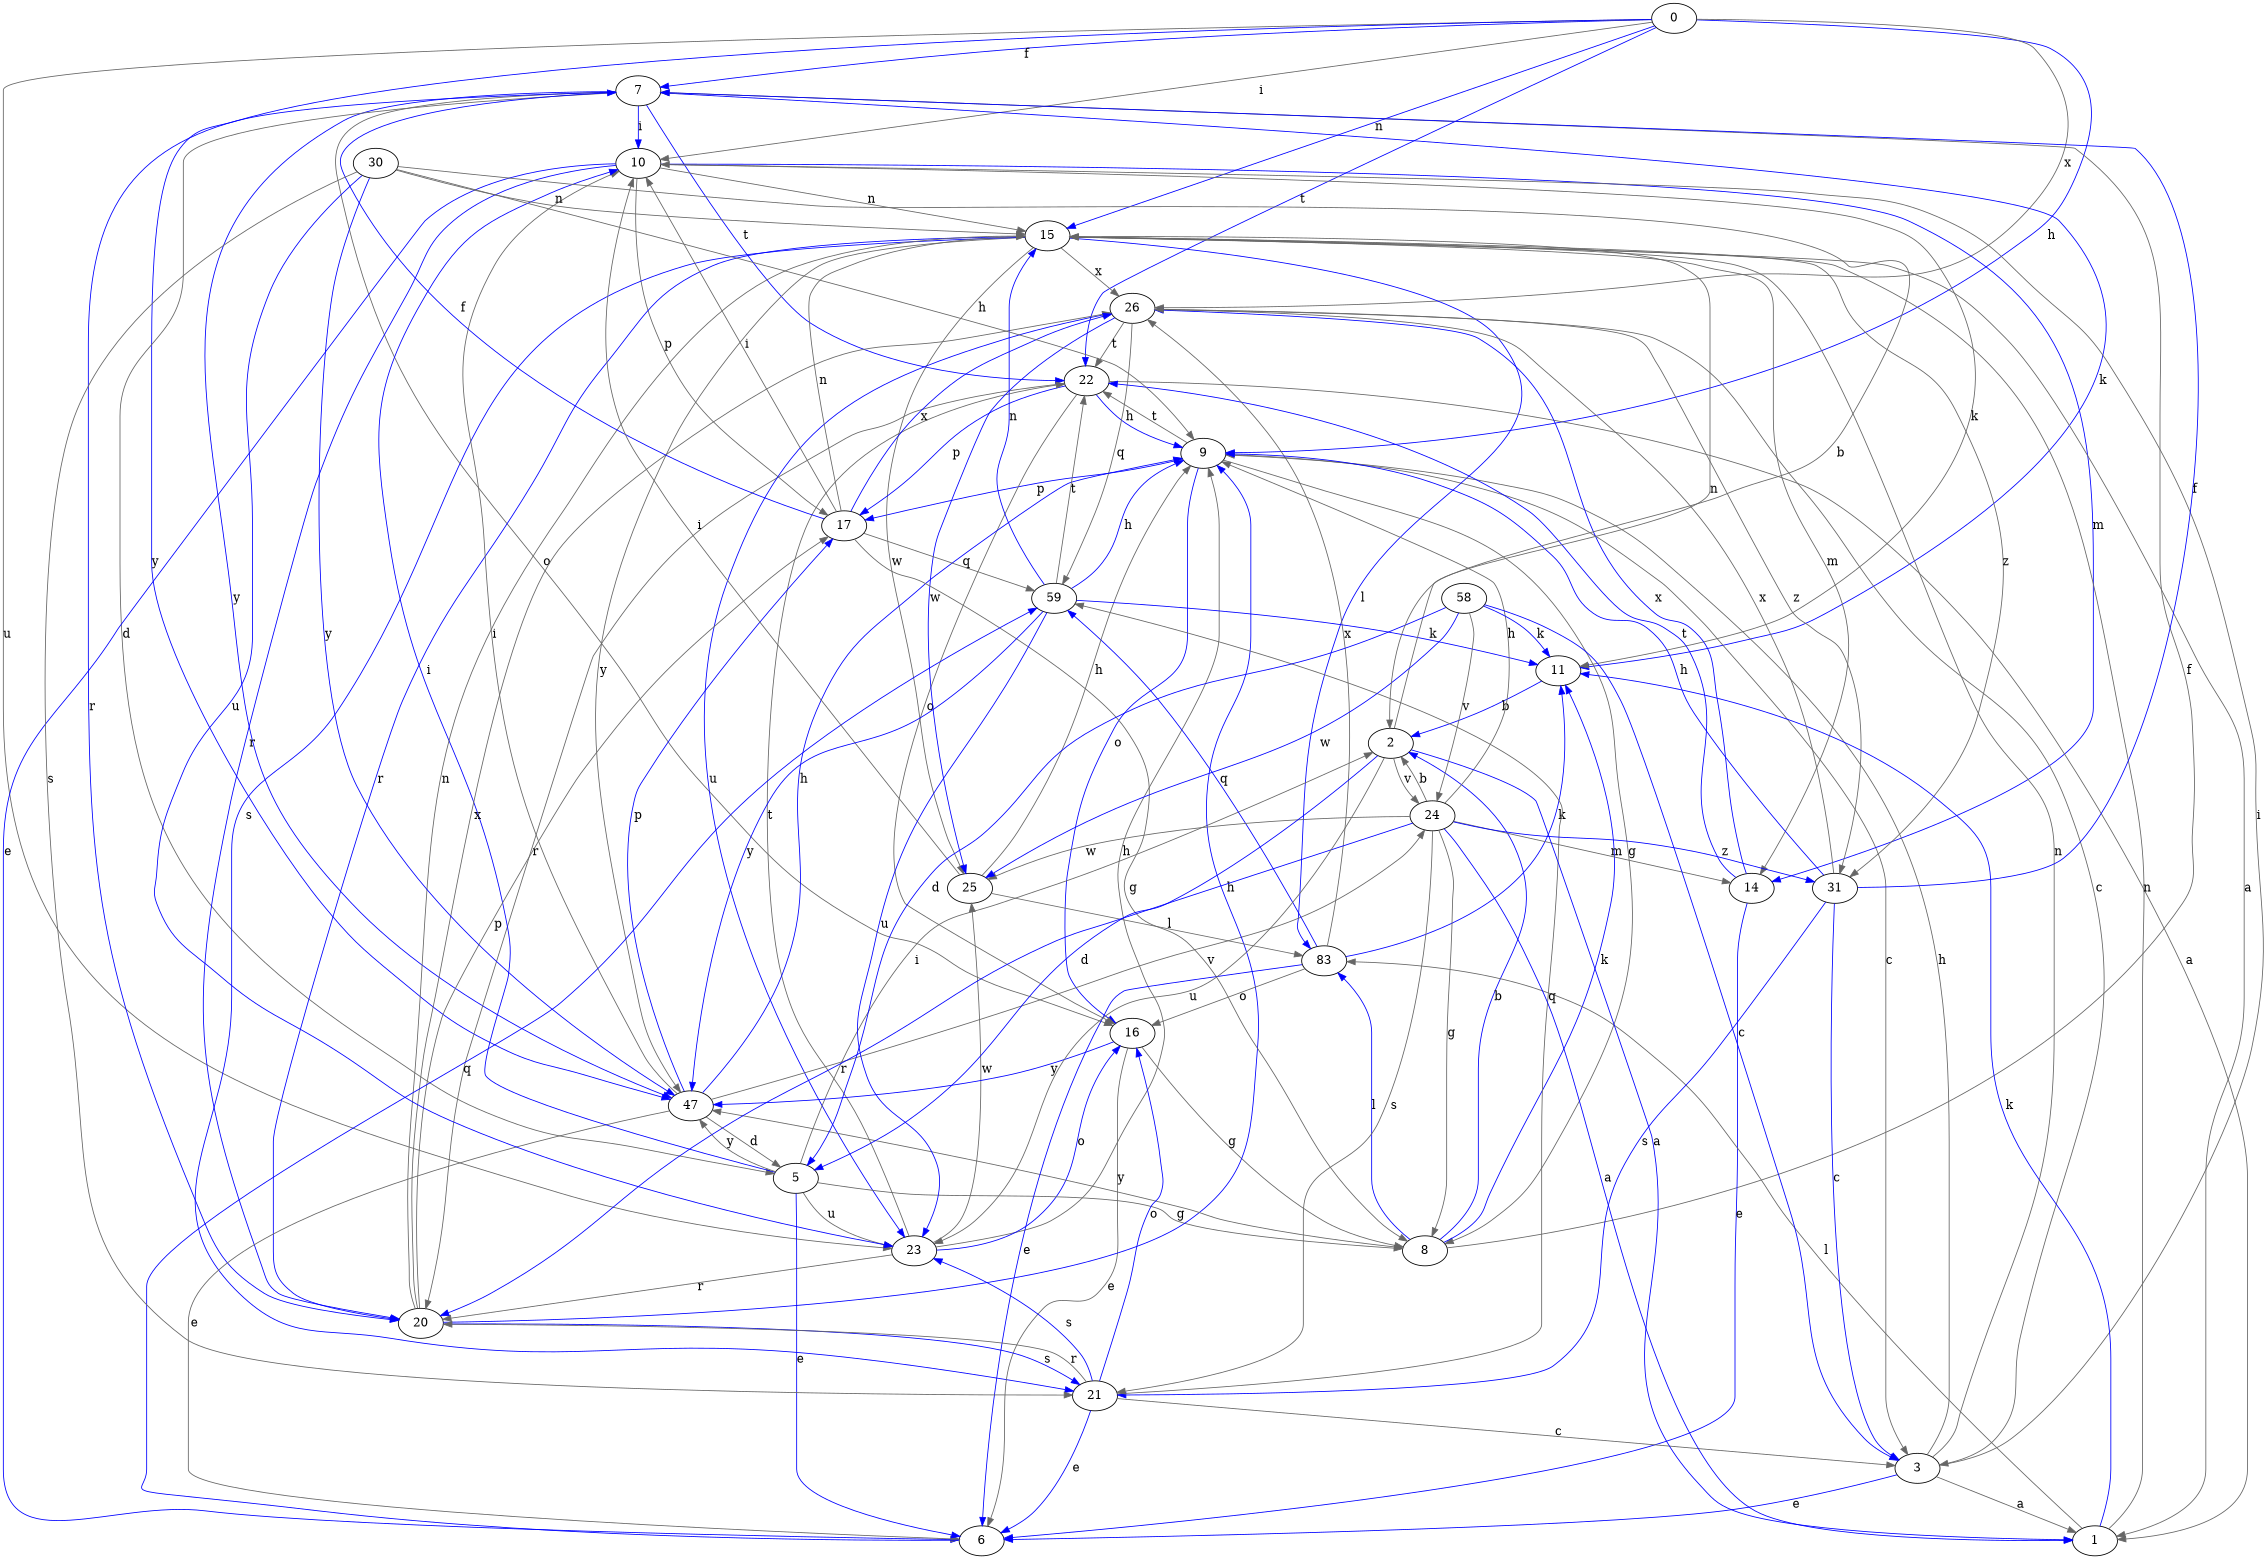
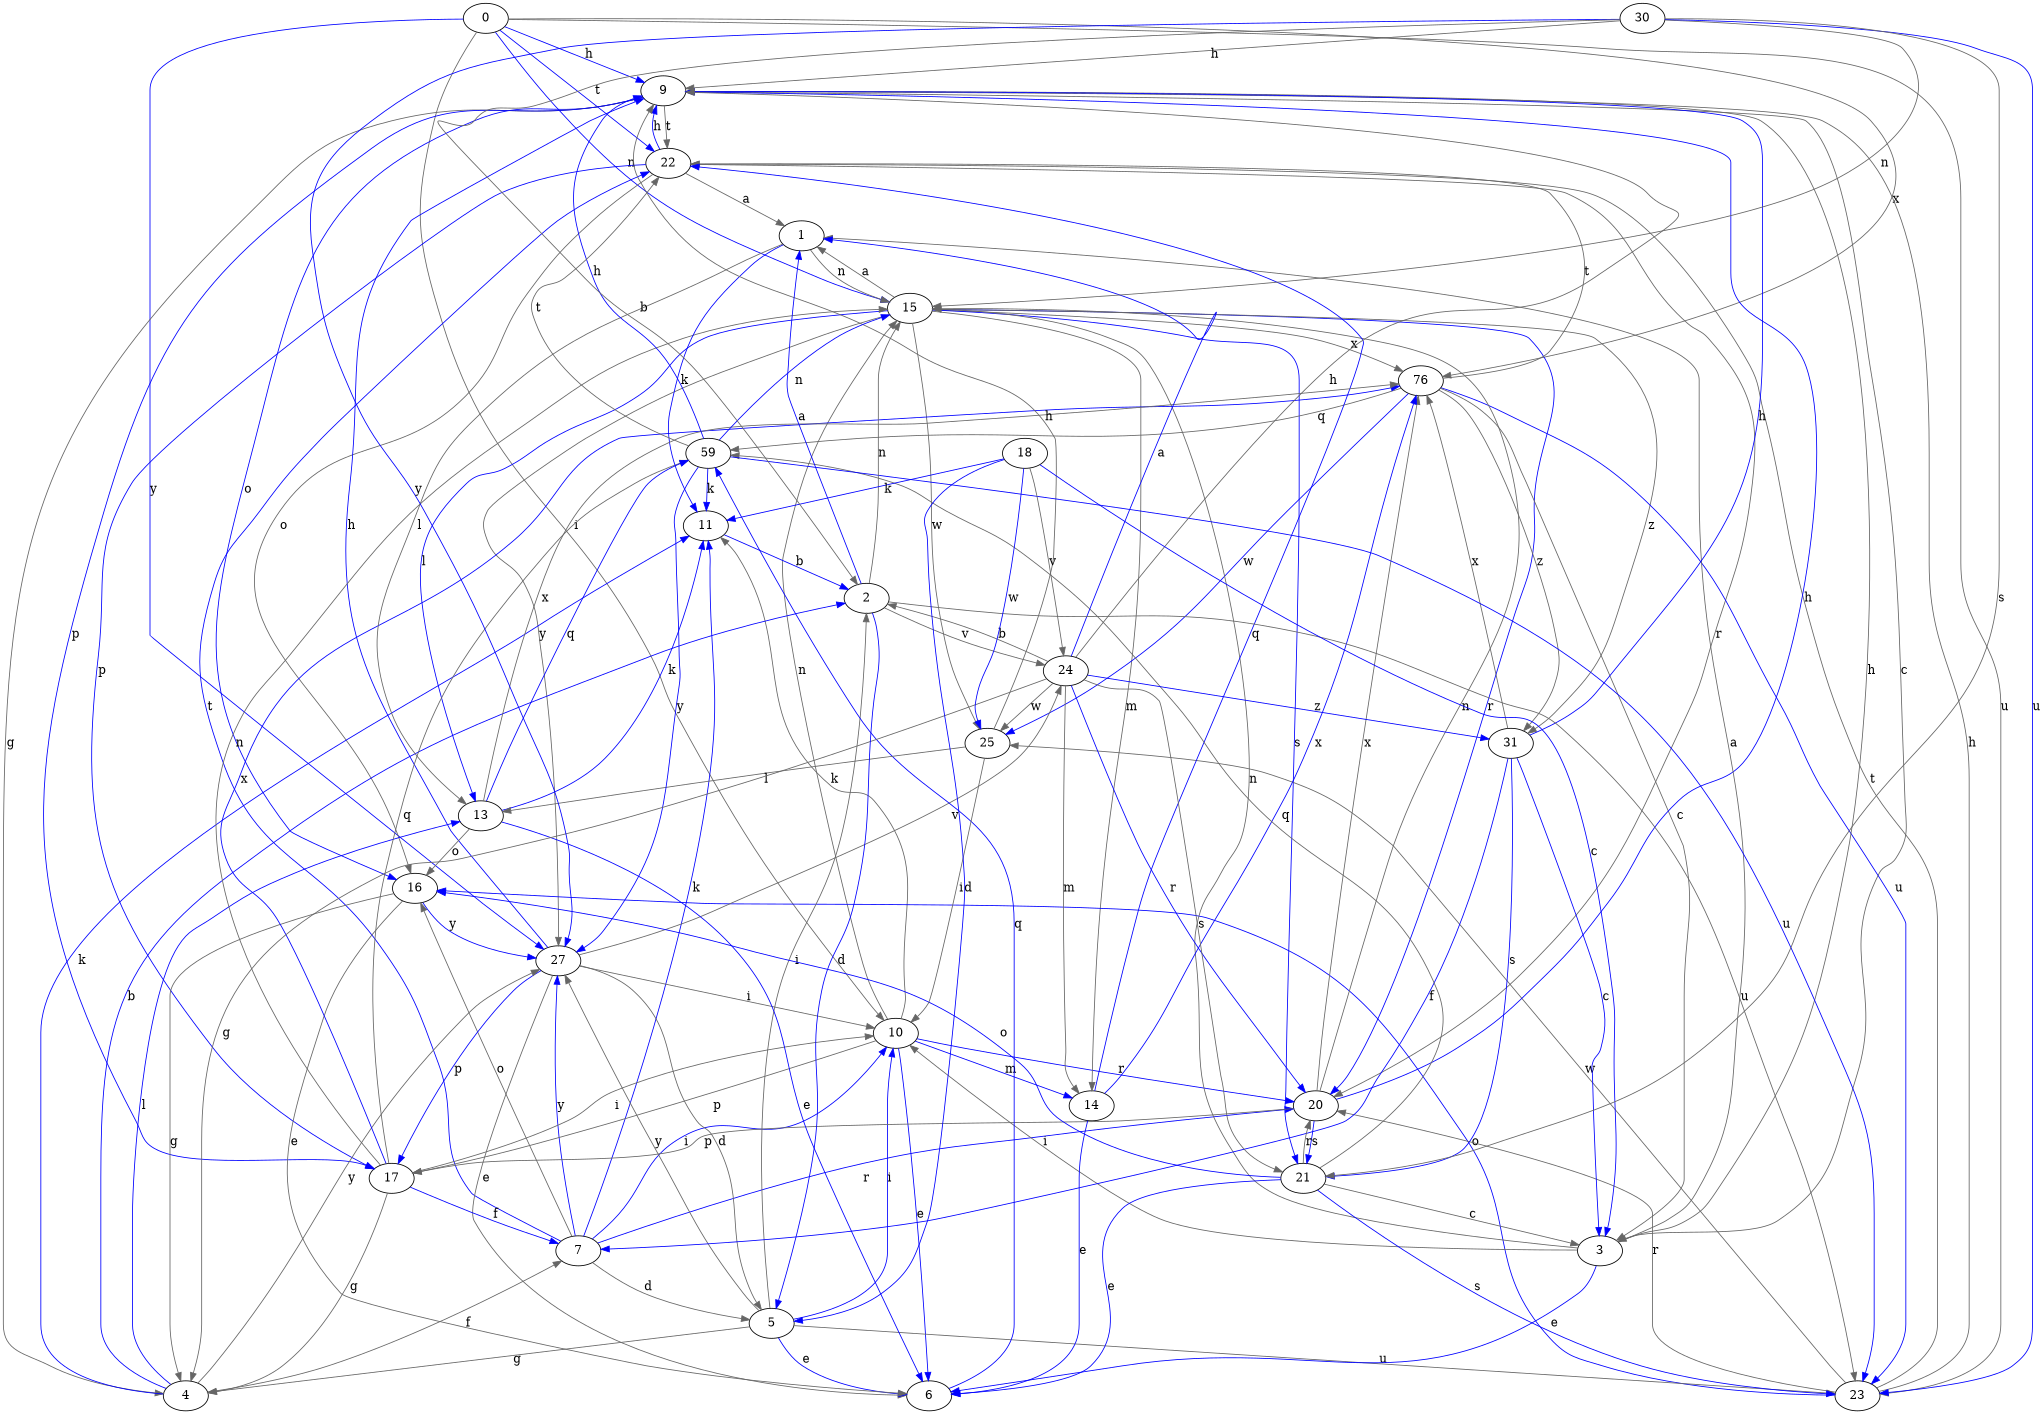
edge "0" -> "7": removed, label "f"
node "26": label "26" -> "76"
node "58": label "58" -> "18"
edge "14" -> "22": label "t" -> "q"
node "83": label "83" -> "13"
node "47": label "47" -> "27"
node "8": label "8" -> "4"
